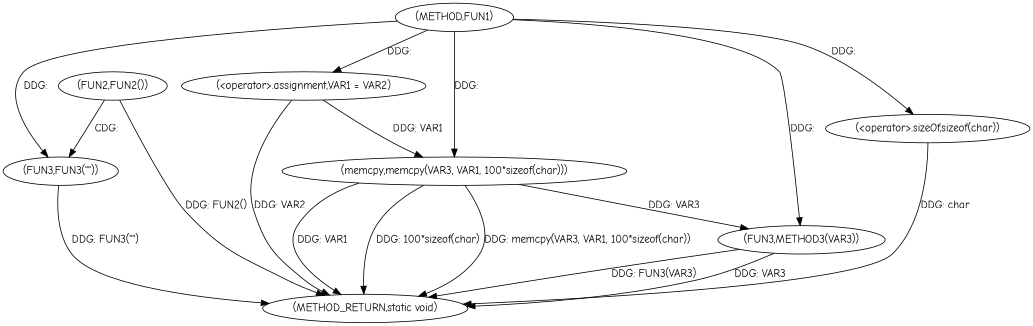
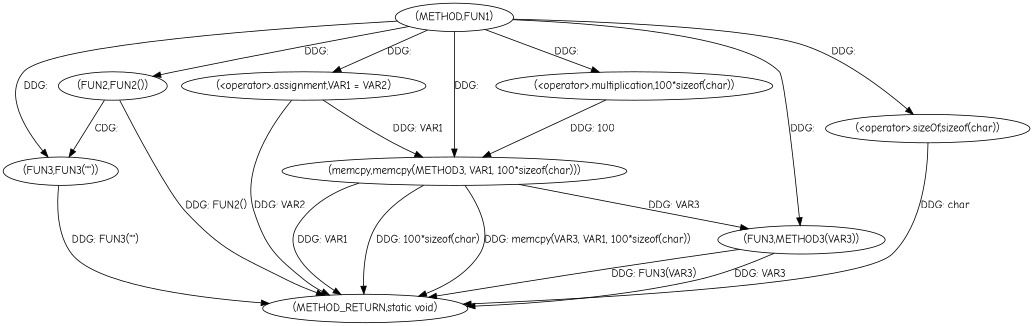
edge "(METHOD,FUN1)" -> "(FUN2,FUN2())": added, label "DDG:"
node "(<operator>.multiplication,100*sizeof(char))": added
node "(memcpy,memcpy(VAR3, VAR1, 100*sizeof(char)))": label "(memcpy,memcpy(VAR3, VAR1, 100*sizeof(char)))" -> "(memcpy,memcpy(METHOD3, VAR1, 100*sizeof(char)))"
